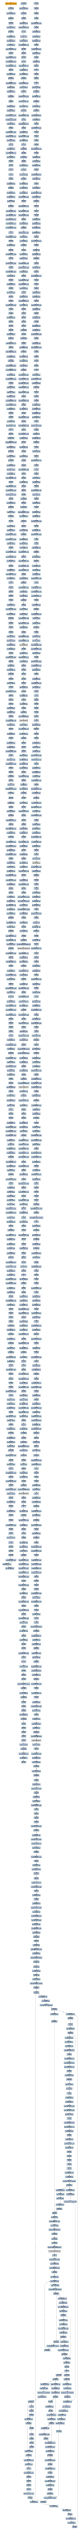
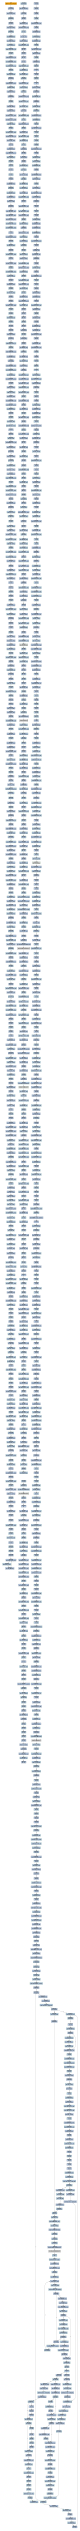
node "0x0040363b movl -4(%ebp), %eax": removed
